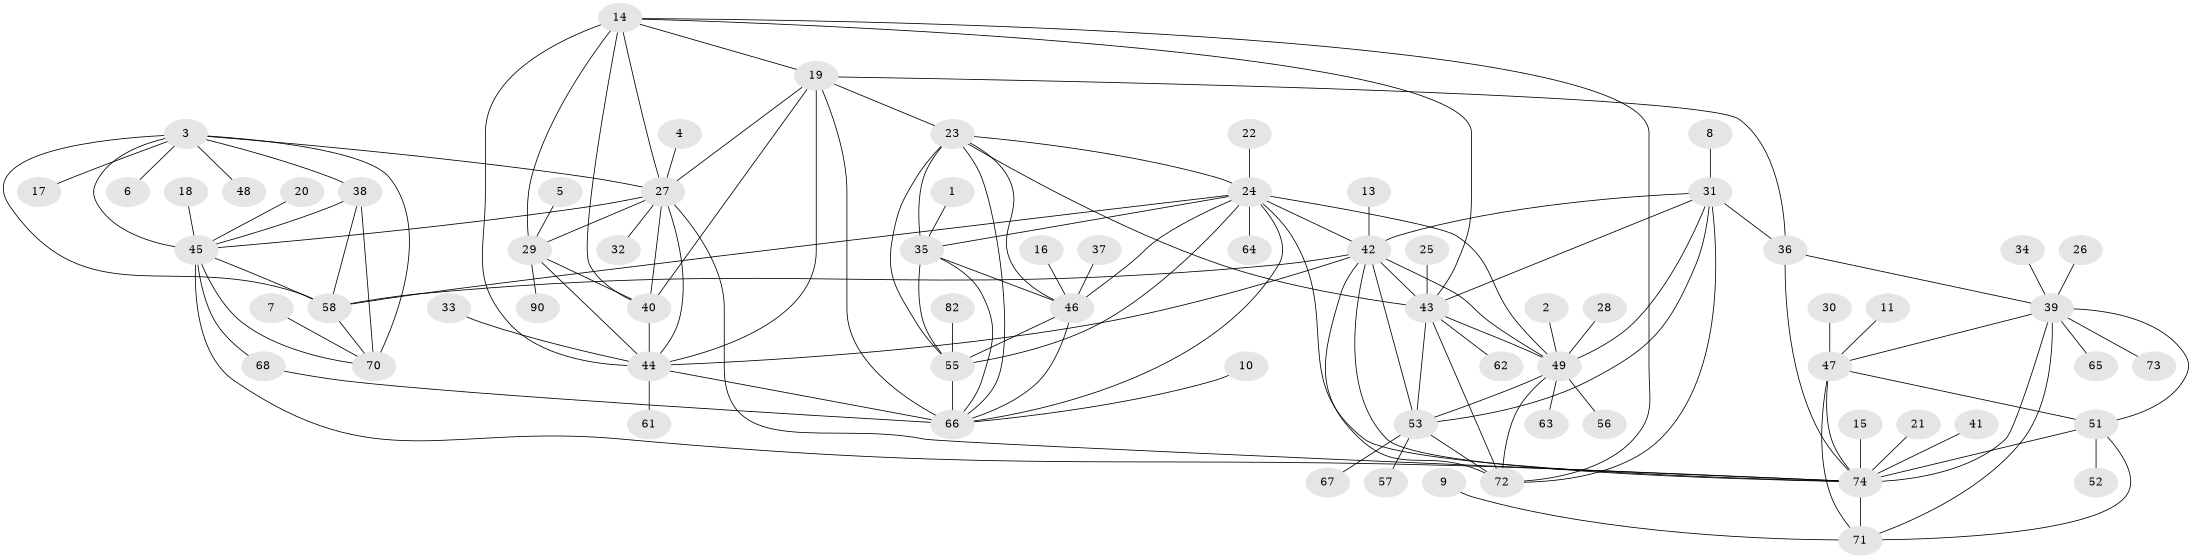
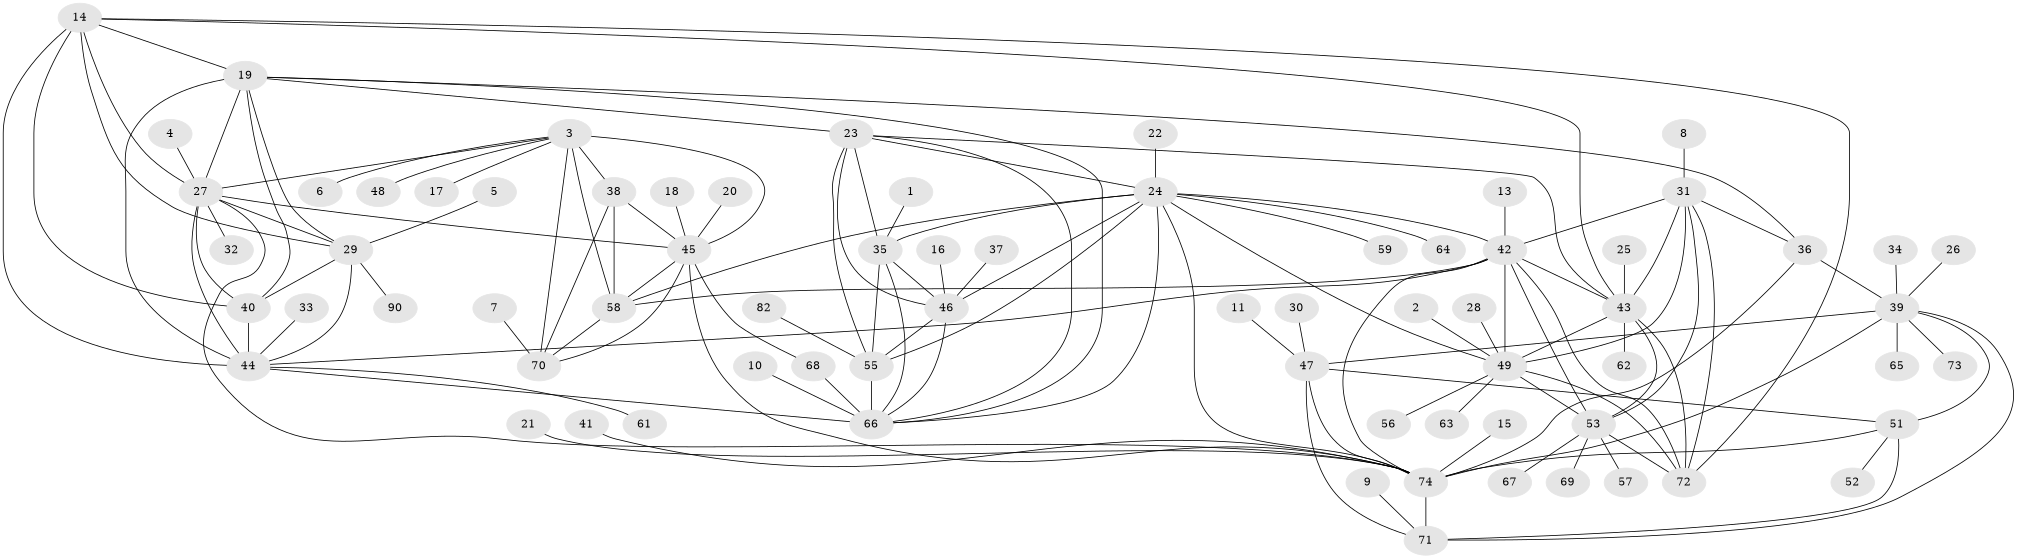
edge "19" -- "29": added
node "59": added
node "69": added
